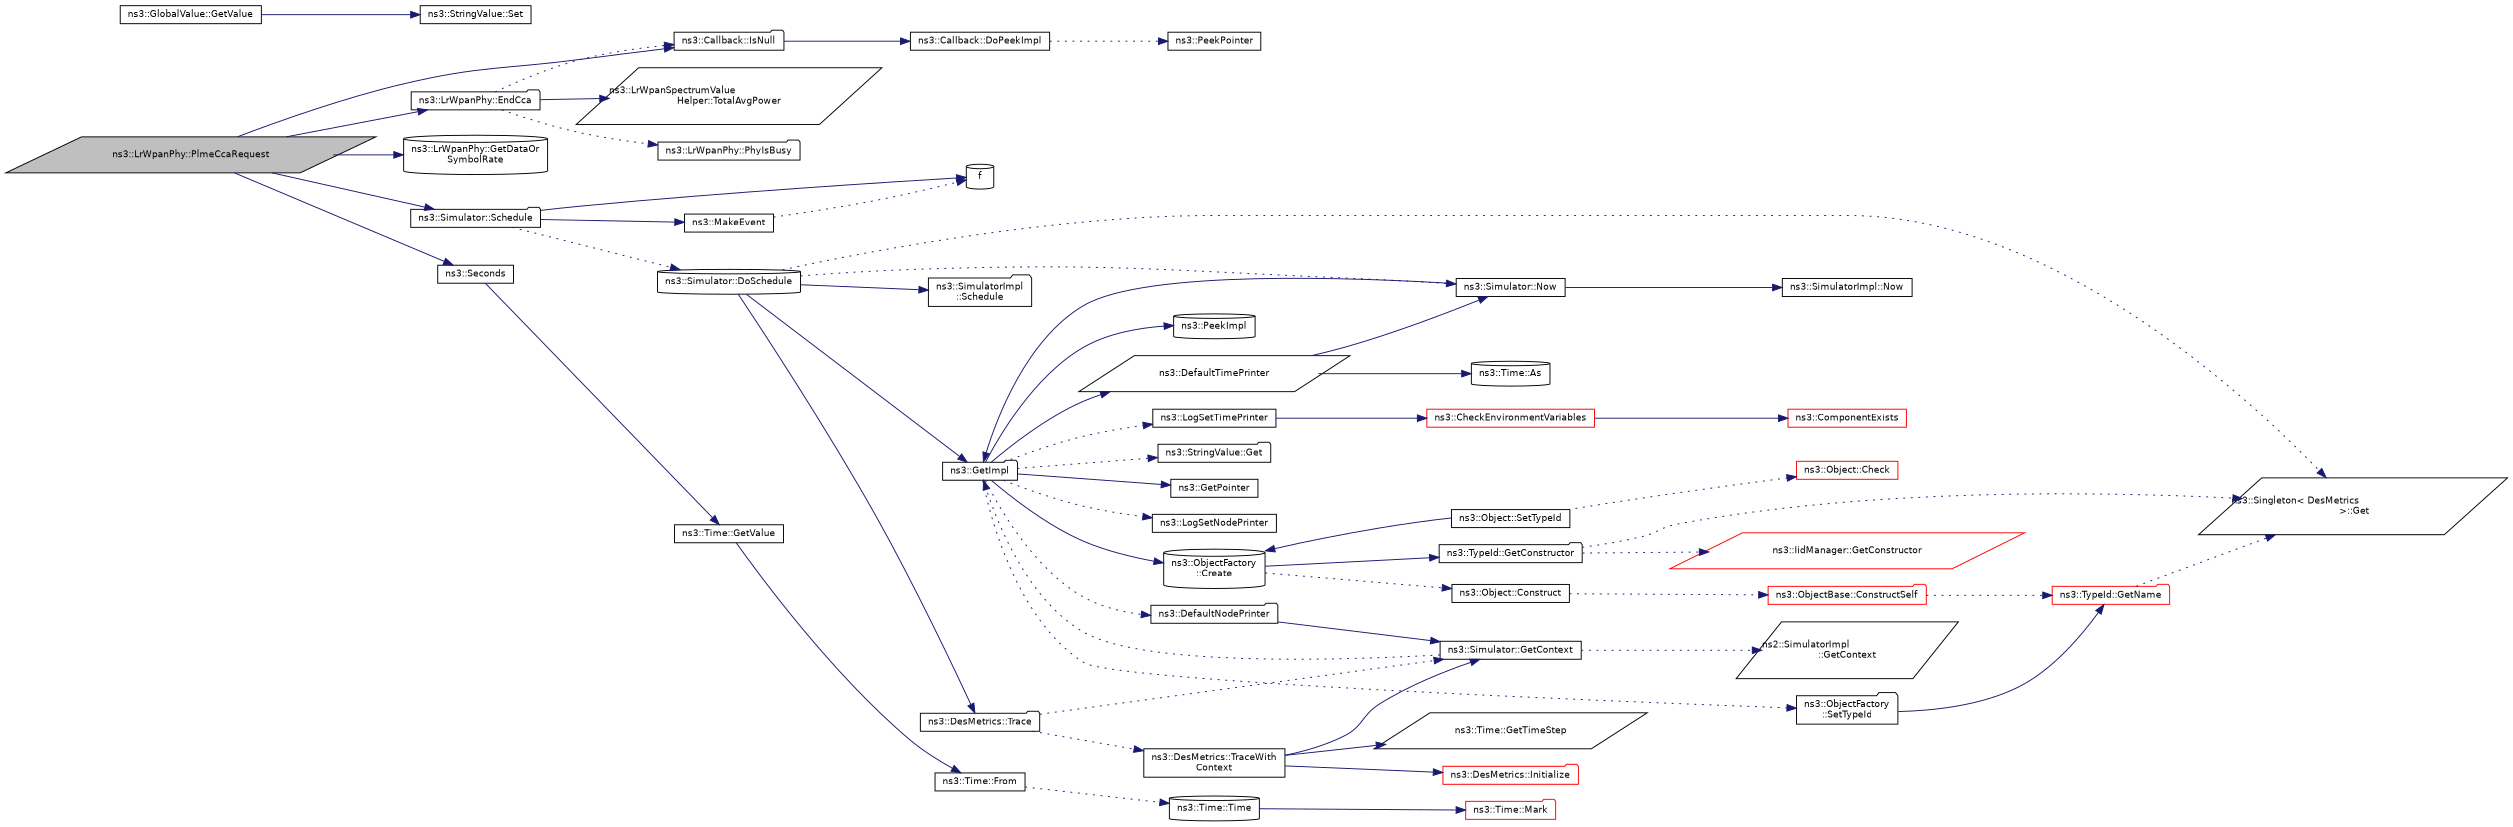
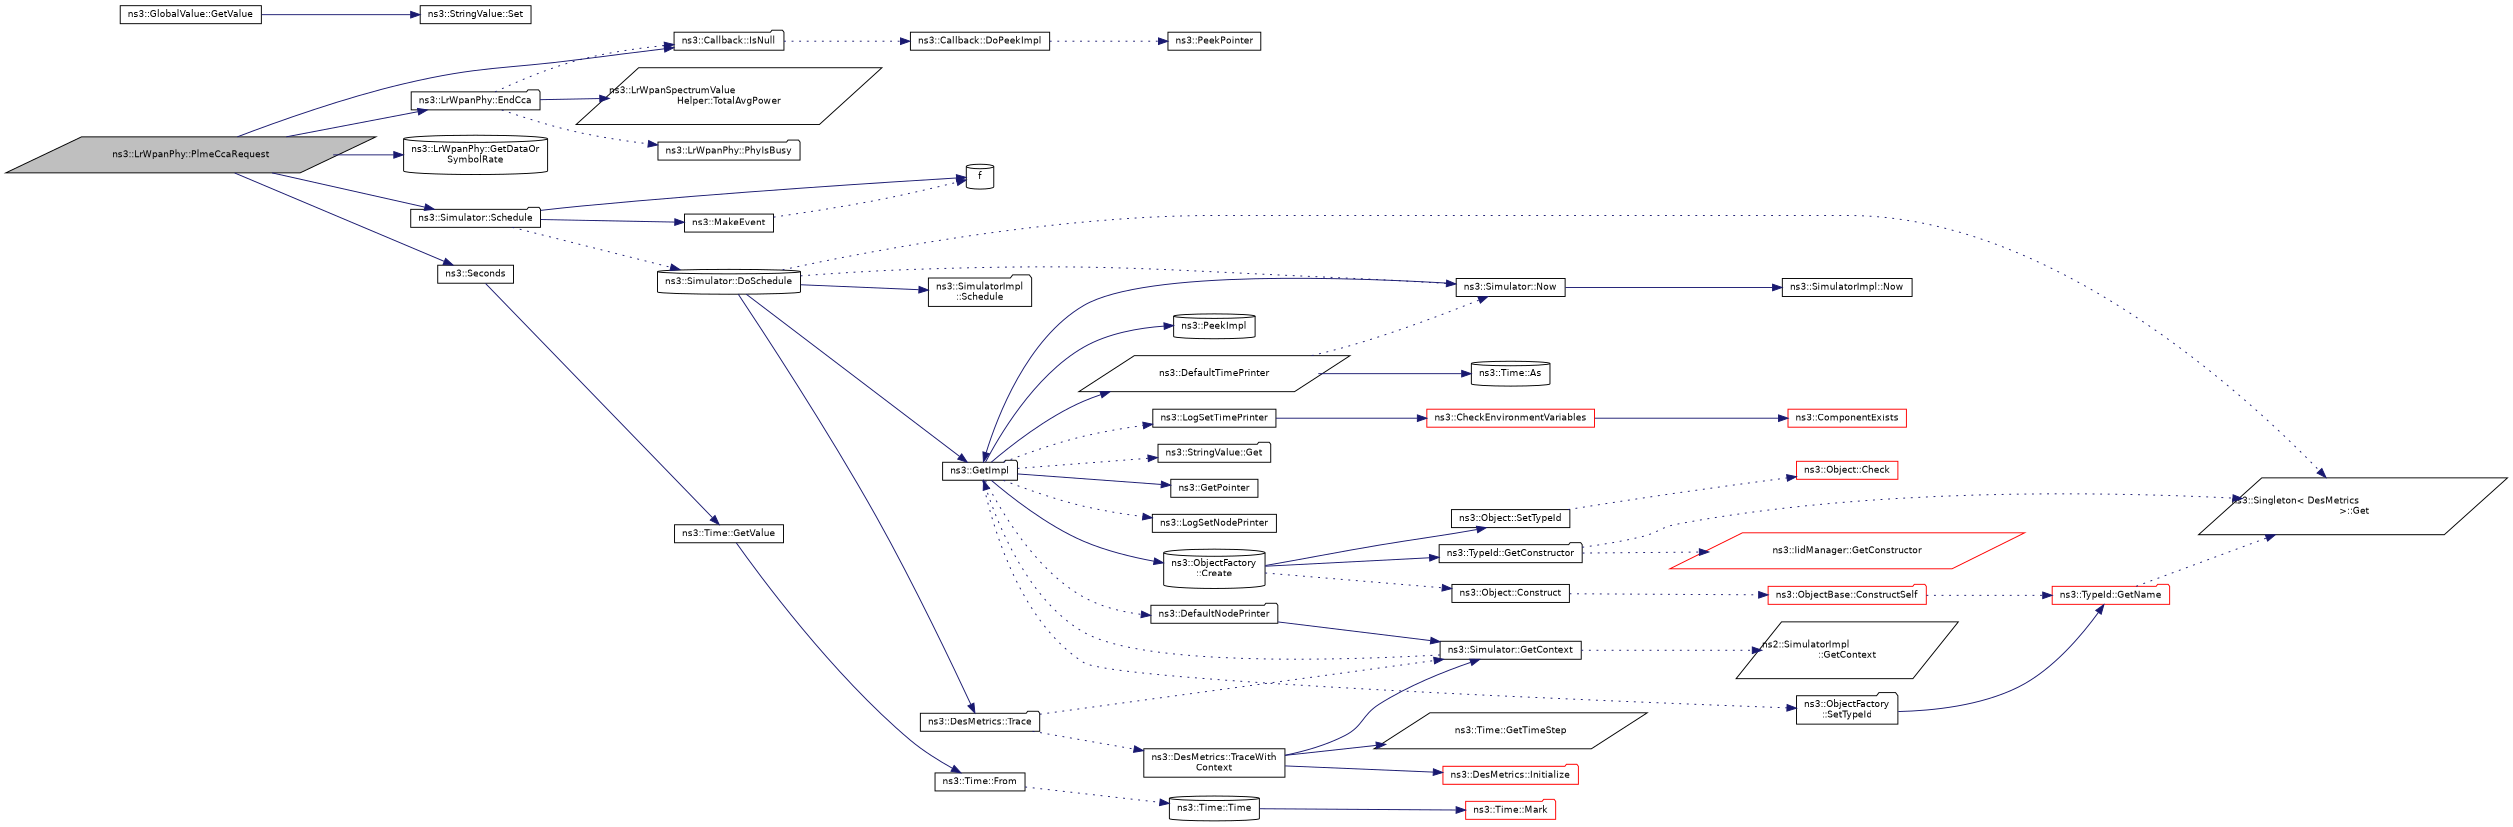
edge "ns3::Callback::IsNull" -> "ns3::Callback::DoPeekImpl": style solid -> dotted
edge "ns3::DefaultTimePrinter" -> "ns3::Simulator::Now": style solid -> dotted
edge "ns3::Object::SetTypeId" -> "ns3::ObjectFactory ::Create": reversed
